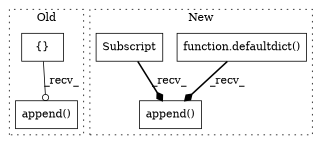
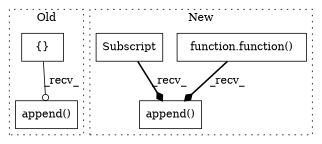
node "function.defaultdict()": label "function.defaultdict()" -> "function.function()"
